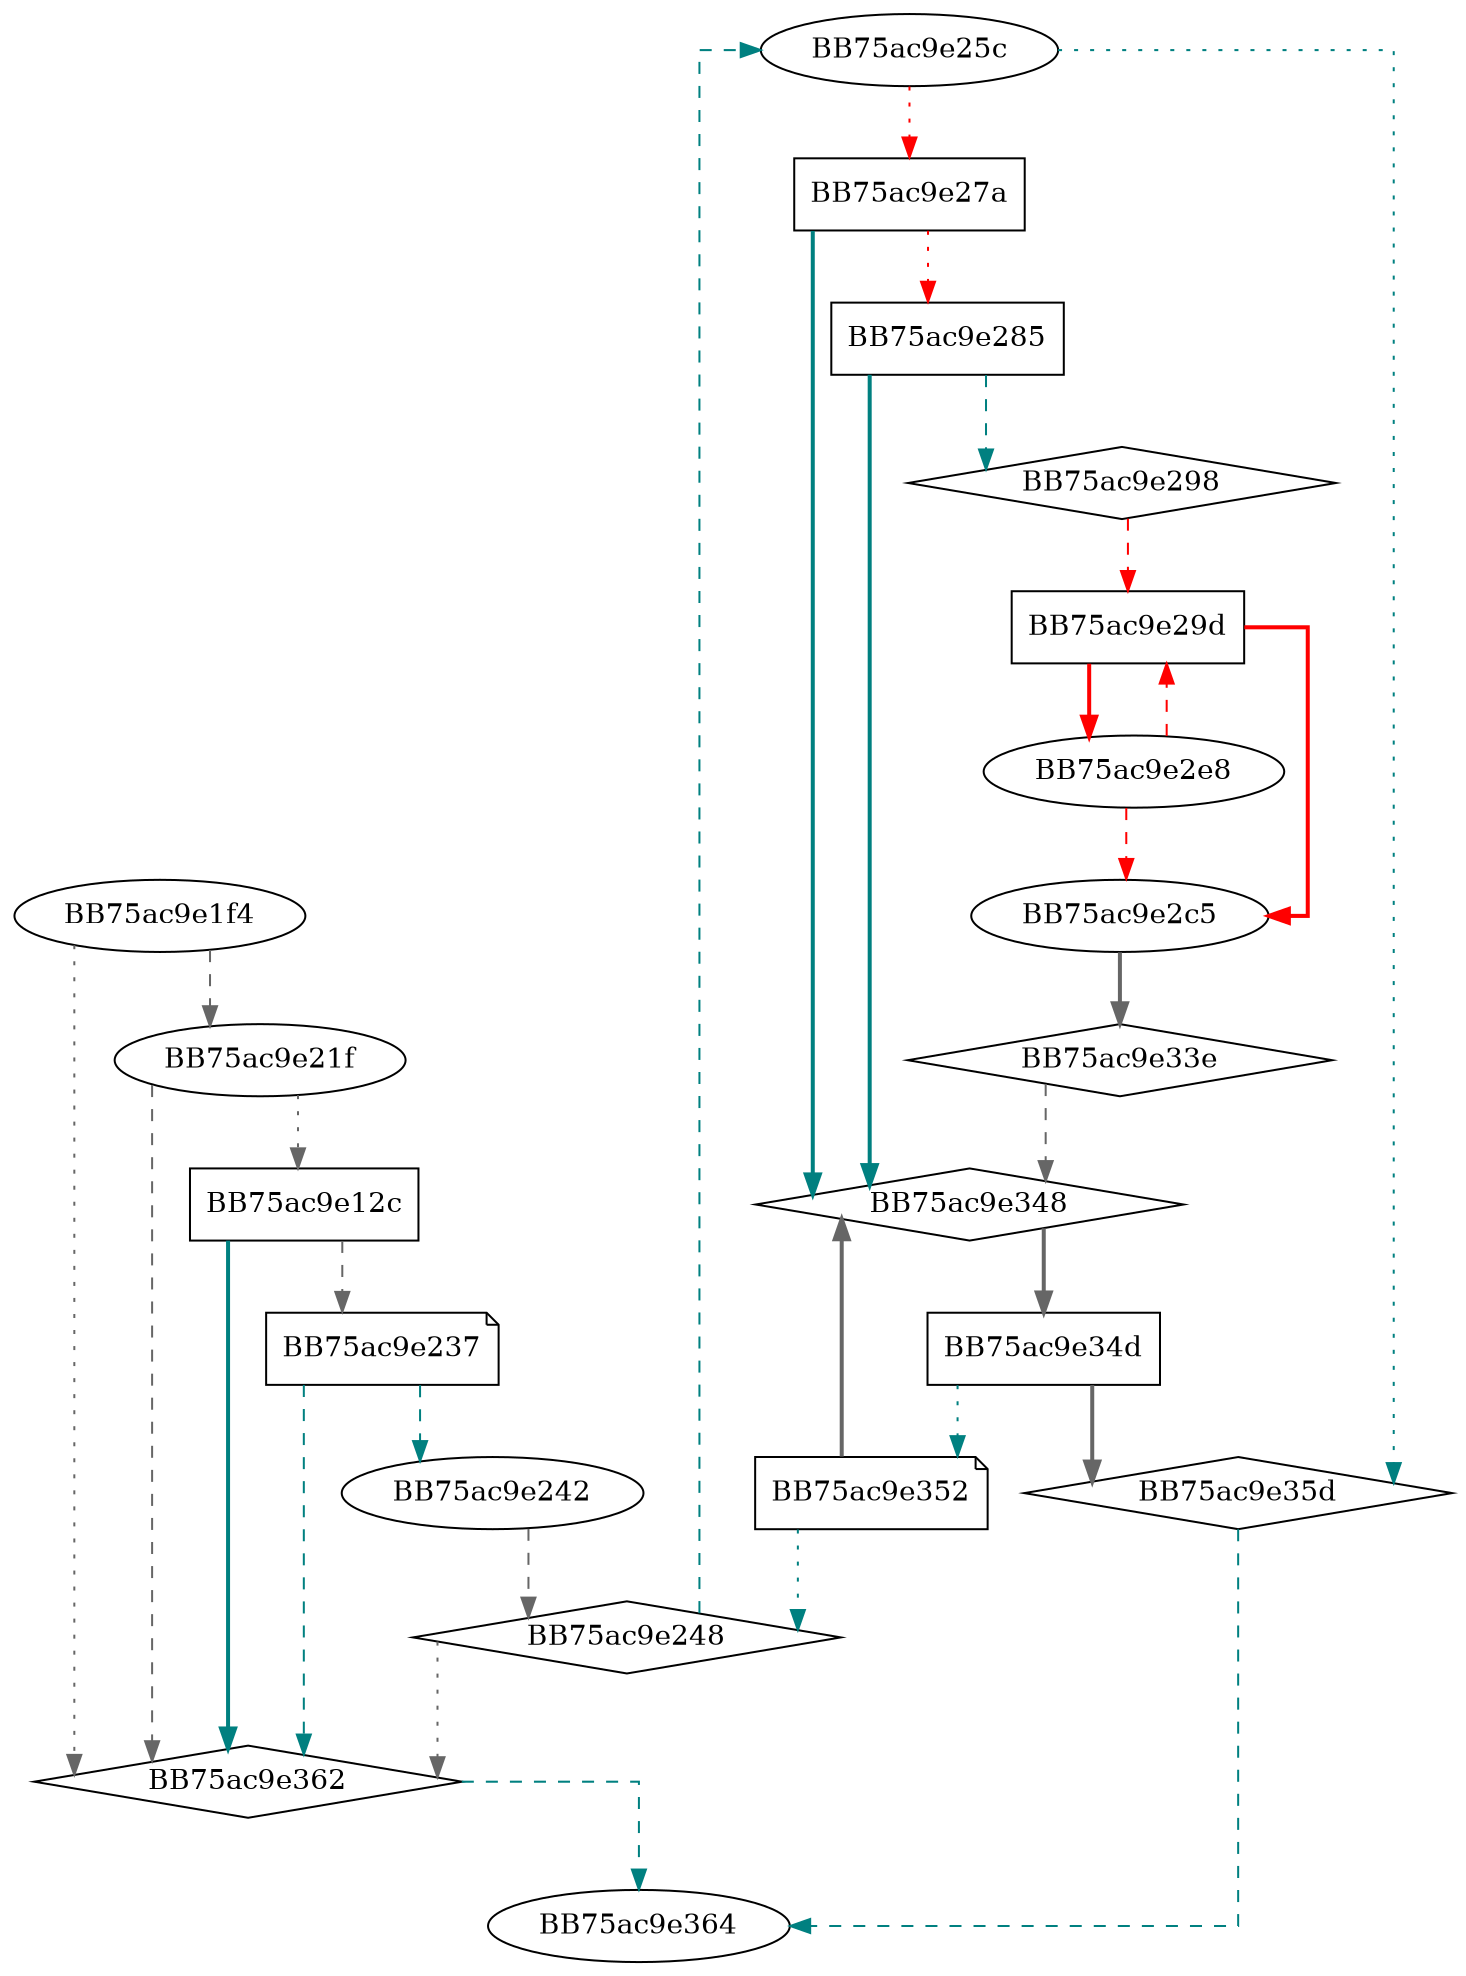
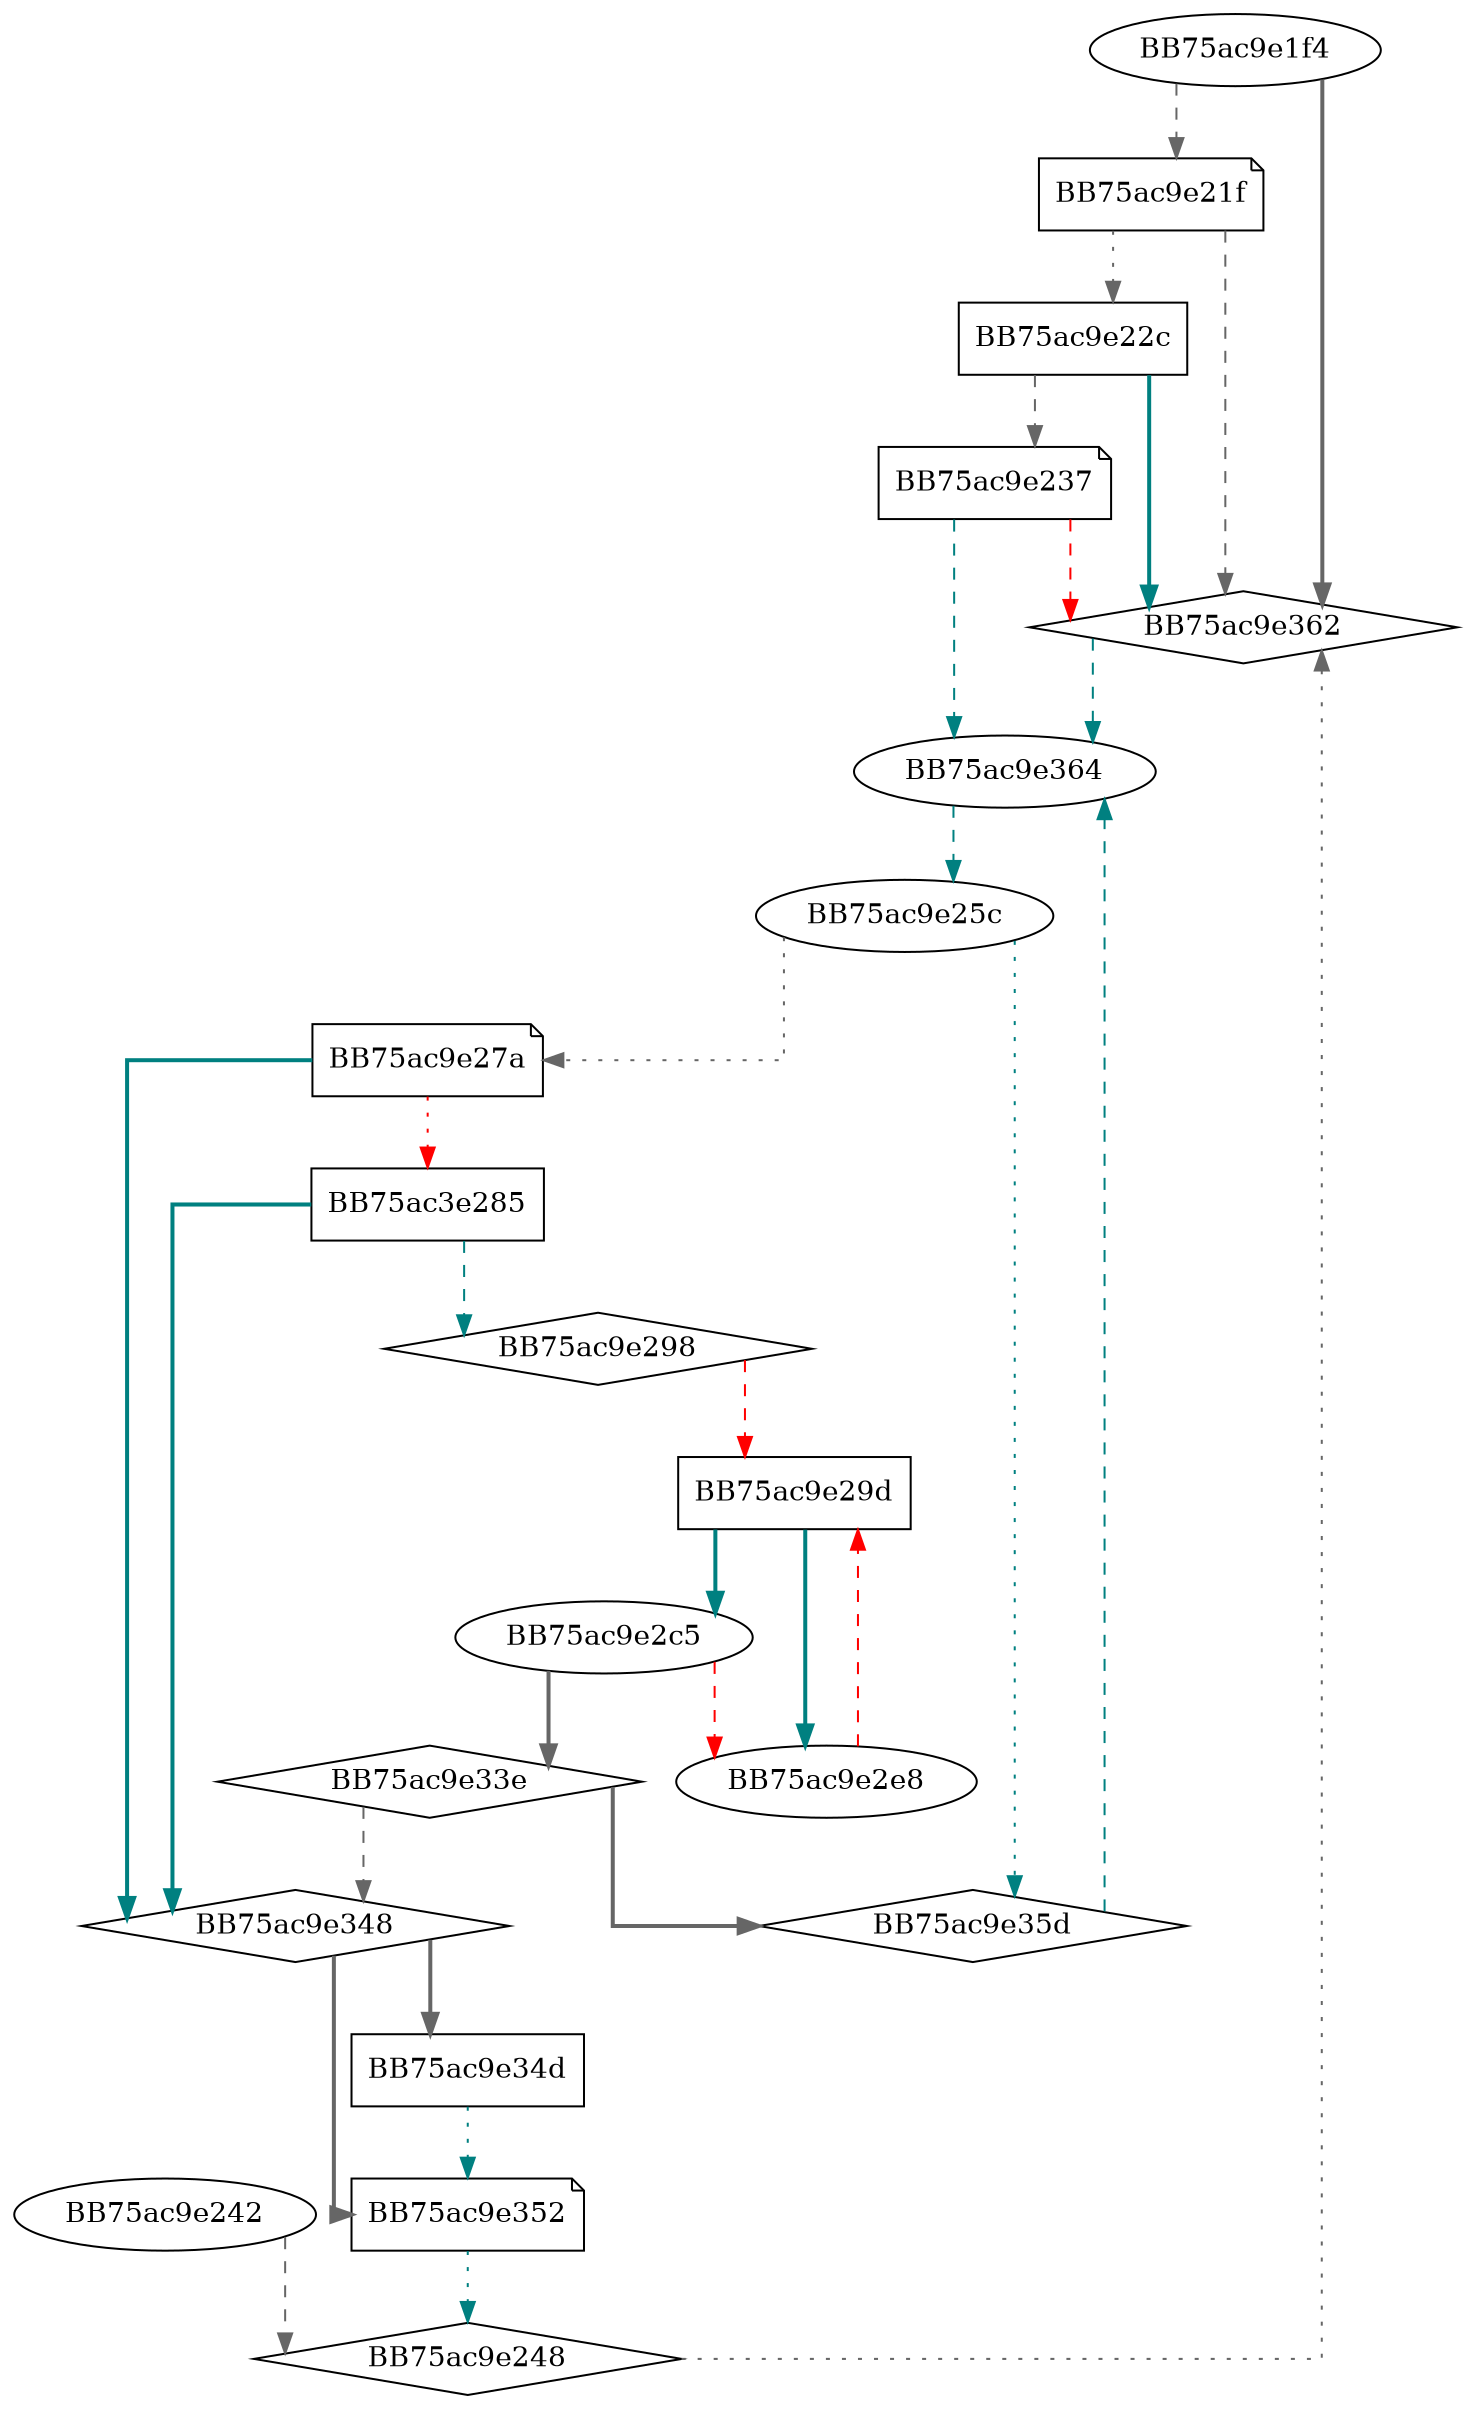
edge "BB75ac9e25c" -> "BB75ac9e27a": color red -> gray40
node "BB75ac9e27a": shape box -> note
node "BB75ac9e285": label "BB75ac9e285" -> "BB75ac3e285"
edge "BB75ac9e29d" -> "BB75ac9e2e8": color red -> teal
edge "BB75ac9e29d" -> "BB75ac9e2c5": color red -> teal
edge "BB75ac9e248" -> "BB75ac9e25c": now "BB75ac9e364" -> "BB75ac9e25c"
edge "BB75ac9e2e8" -> "BB75ac9e2c5": reversed
node "BB75ac9e21f": shape ellipse -> note
node "BB75ac9e12c": label "BB75ac9e12c" -> "BB75ac9e22c"
edge "BB75ac9e352" -> "BB75ac9e348": reversed
edge "BB75ac9e1f4" -> "BB75ac9e362": style dotted -> bold
edge "BB75ac9e237" -> "BB75ac9e242": now "BB75ac9e237" -> "BB75ac9e364"
edge "BB75ac9e34d" -> "BB75ac9e35d": now "BB75ac9e33e" -> "BB75ac9e35d"
edge "BB75ac9e237" -> "BB75ac9e362": color teal -> red
